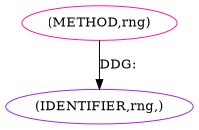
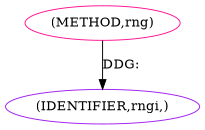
node "(IDENTIFIER,rng,)": label "(IDENTIFIER,rng,)" -> "(IDENTIFIER,rngi,)"
